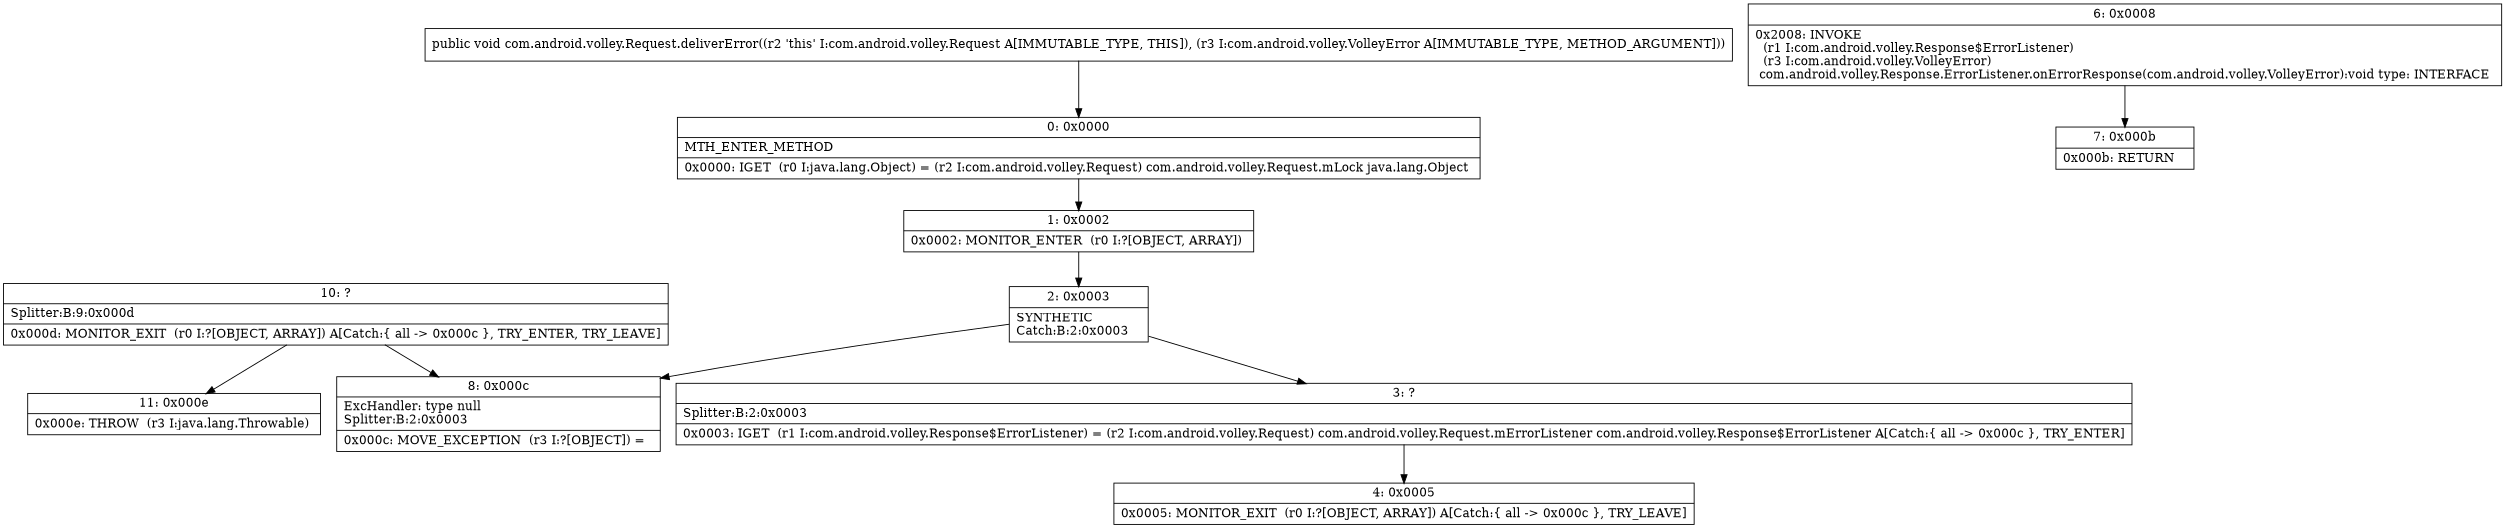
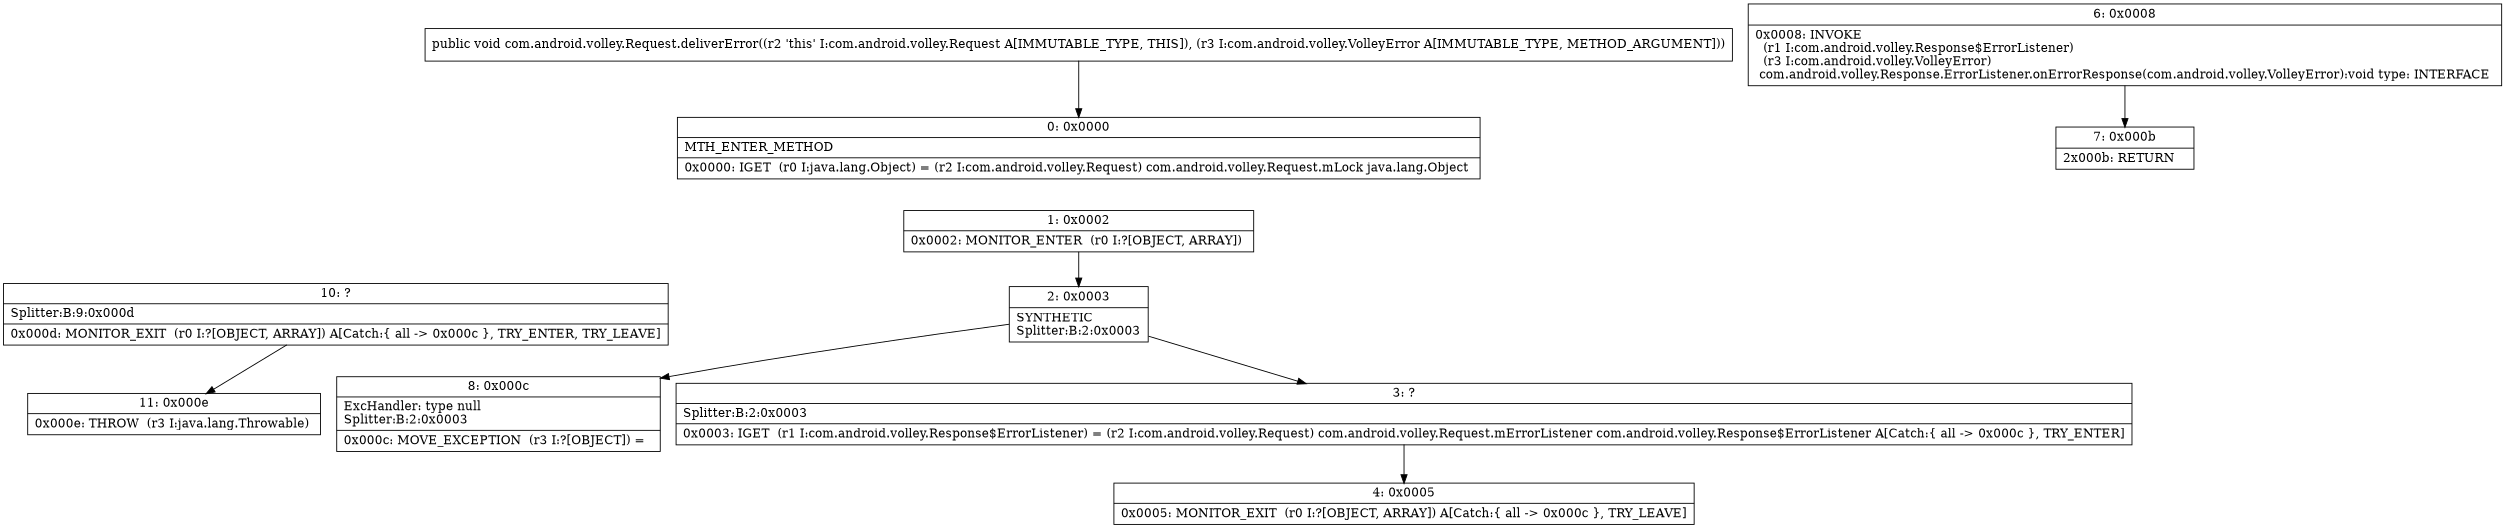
node "6: 0x0008": text "0x2008: INVOKE" -> "0x0008: INVOKE"
node "7: 0x000b": text "0x000b: RETURN" -> "2x000b: RETURN"
edge "0: 0x0000" -> "1: 0x0002": removed
node "2: 0x0003": text "Catch:B:2:0x0003" -> "Splitter:B:2:0x0003"
edge "10: ?" -> "8: 0x000c": removed
